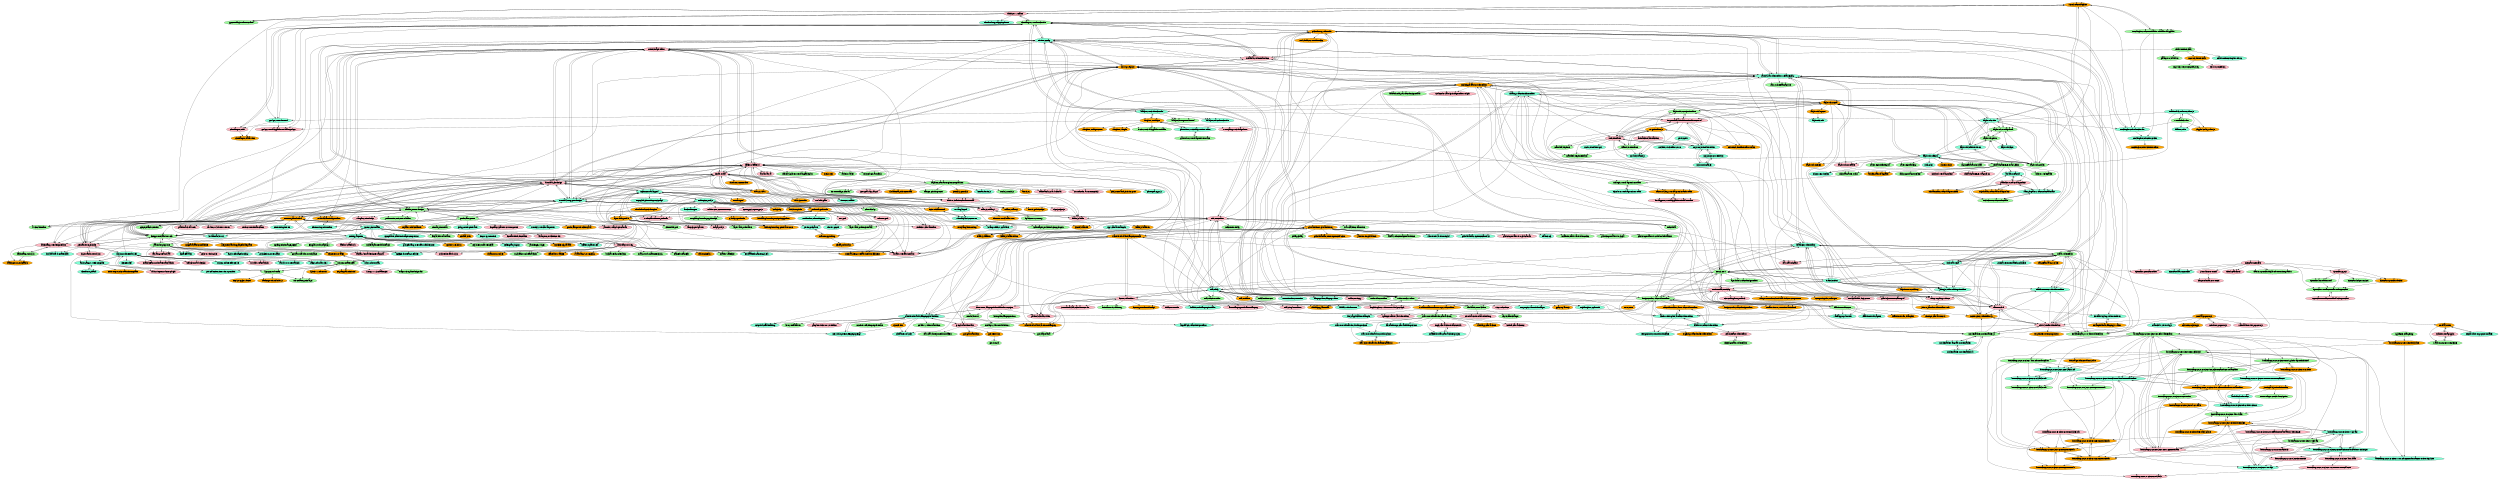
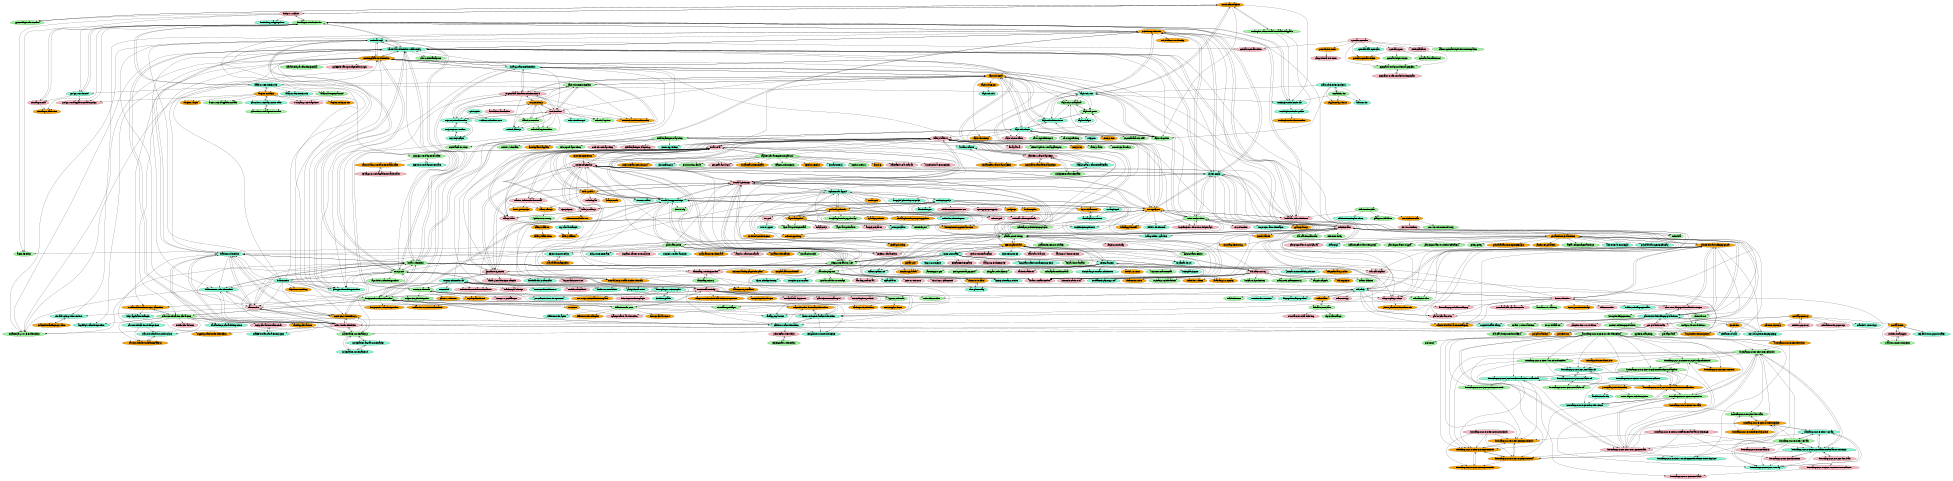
edge "pickedDeng/videoEdit" -> "wangrongding/WebCut": now "pickedDeng/videoEdit" -> "toshusai/Vega"
edge "leaferjs/leafer-ui" -> "mtsee/image-editor": now "vis-three/scene-editor" -> "mtsee/image-editor"
edge "CH563/shot-easy-website" -> "joye61/pic-smaller": reversed
node "pumukit/PuMuKIT": fillcolor lightpink -> orange
node "bclswl0827/ChatGemini": added
edge "kudlav/videoeditor" -> "mhlzr/html5-videoEditor": now "kudlav/videoeditor" -> "bbc/html5-video-compositor"
edge "transitive-bullshit/ffmpeg-gl-transition" -> "transitive-bullshit/ffmpeg-concat": added
node "mifi/SimpleInstaBot": removed
